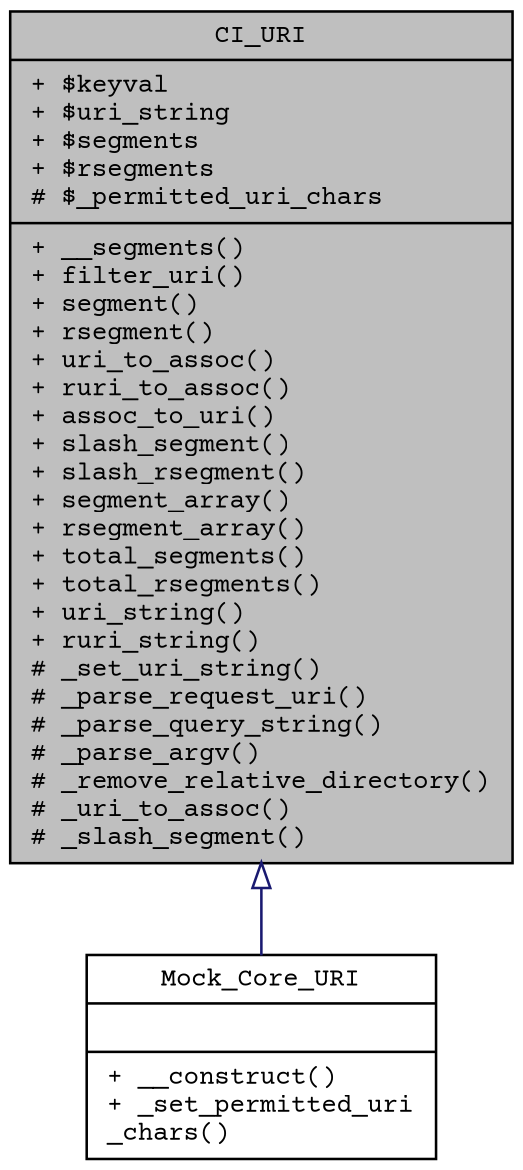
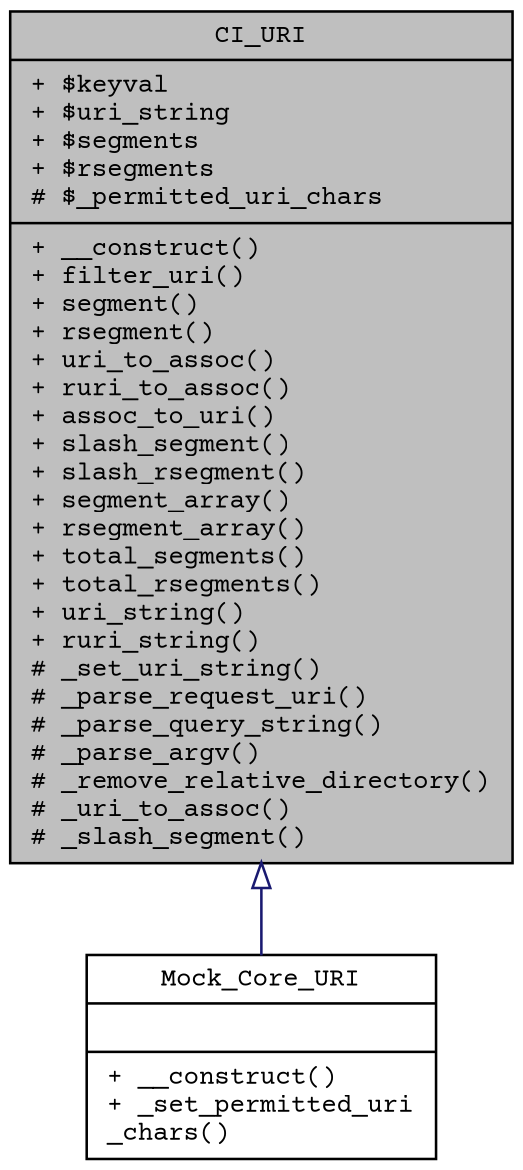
node "CI_URI": text "+ __segments()" -> "+ __construct()"
